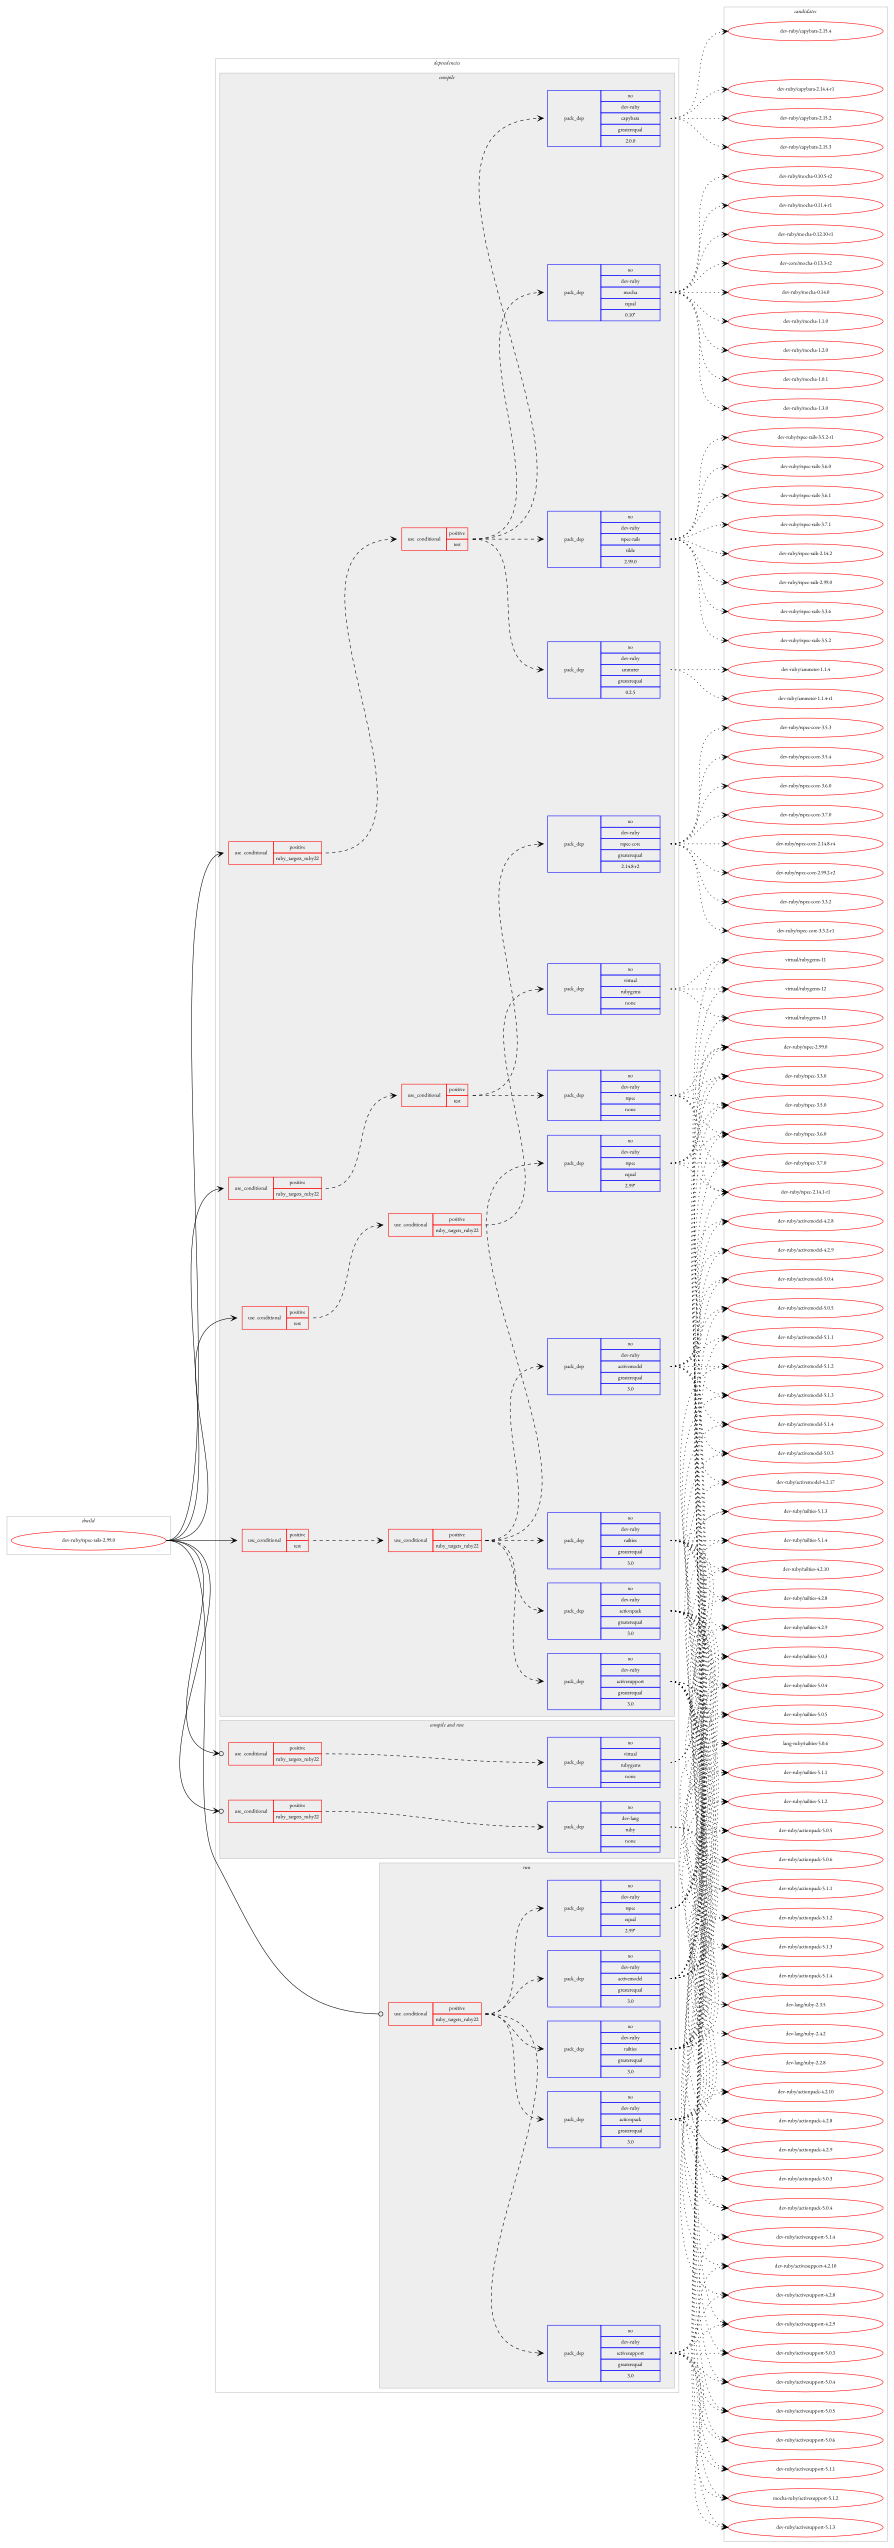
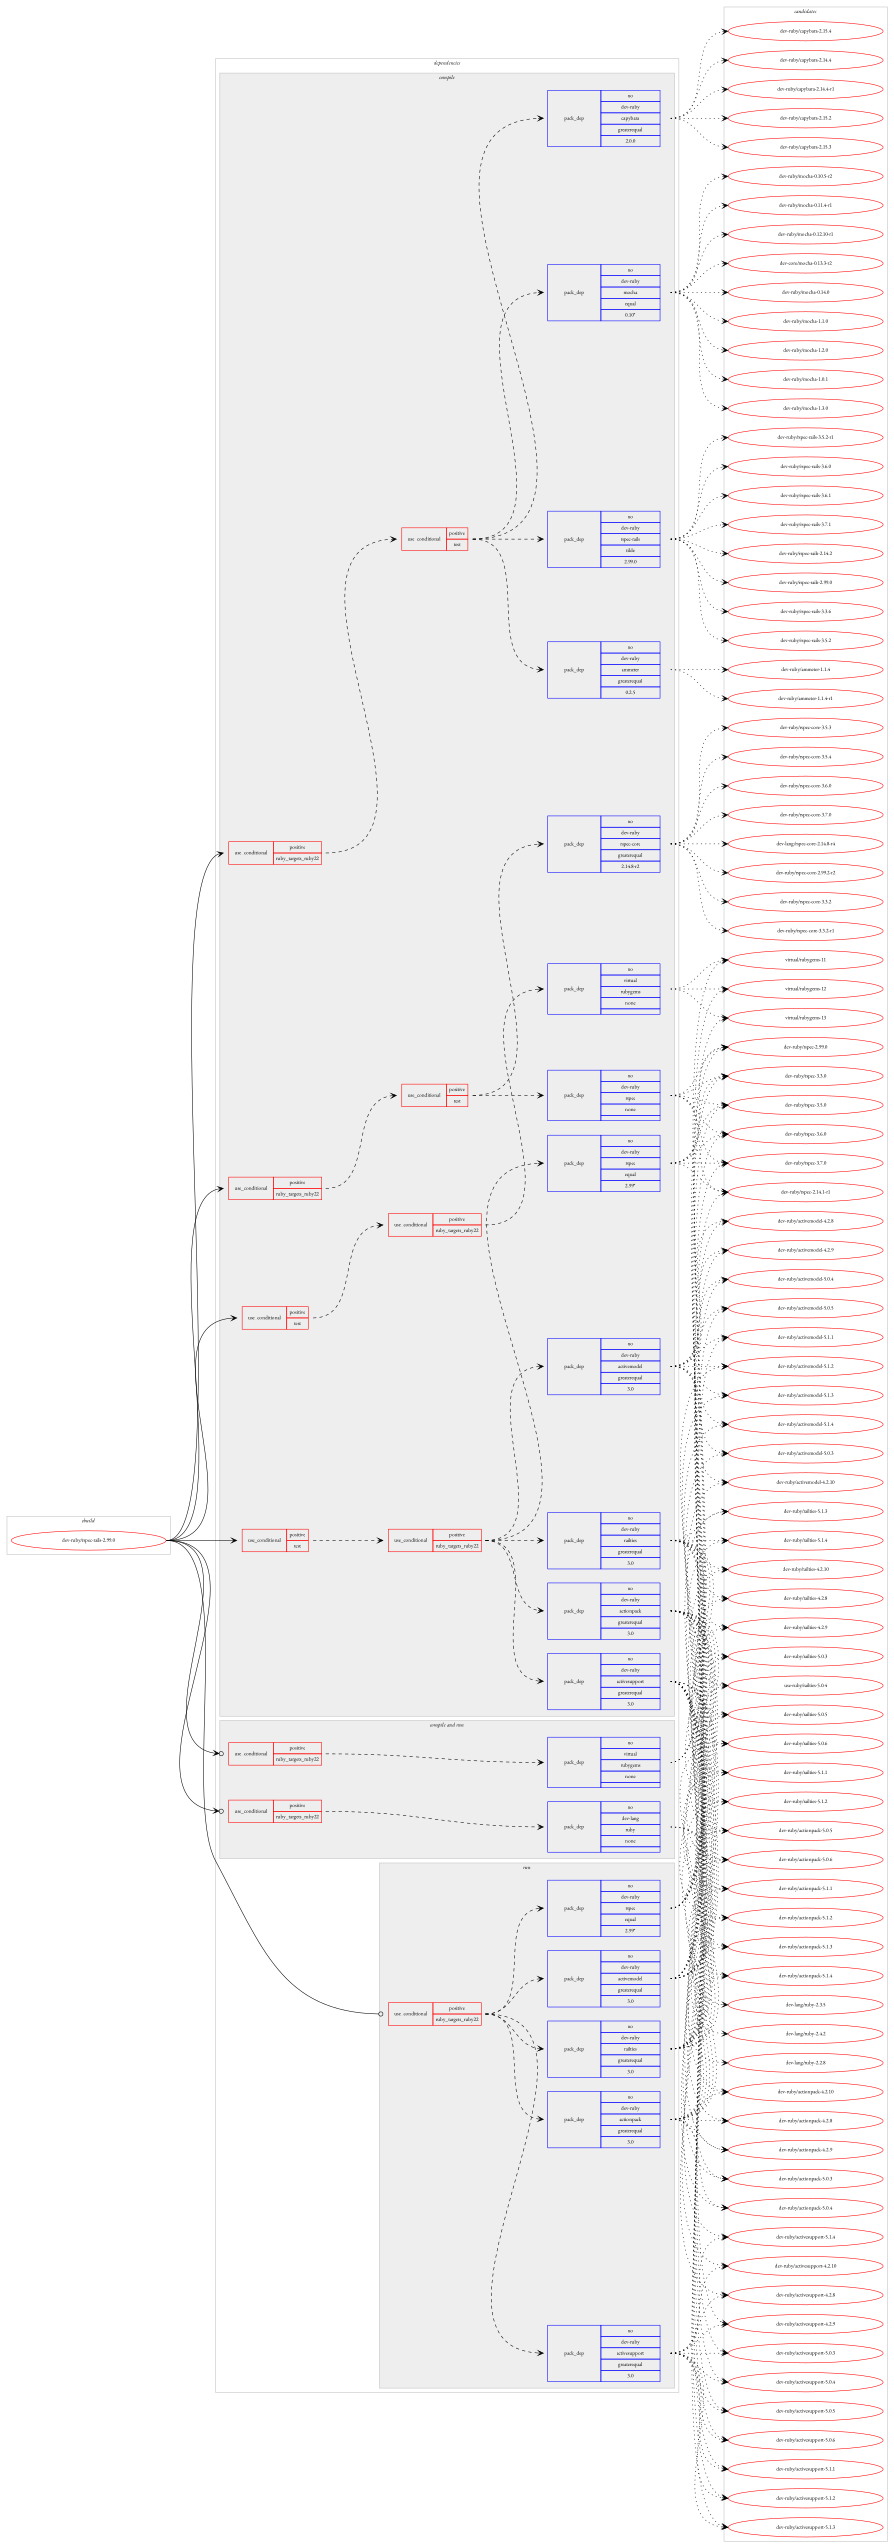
node "dev-ruby/capybara-2.14.4": added
node "dev-ruby/rspec-core-2.14.8-r4": label "dev-ruby/rspec-core-2.14.8-r4" -> "dev-lang/rspec-core-2.14.8-r4"
node "dev-ruby/activemodel-4.2.17": label "dev-ruby/activemodel-4.2.17" -> "dev-ruby/activemodel-4.2.10"
node "dev-ruby/railties-5.0.4": label "dev-ruby/railties-5.0.4" -> "use-ruby/railties-5.0.4"
node "lang-ruby/railties-5.0.6": label "lang-ruby/railties-5.0.6" -> "dev-ruby/railties-5.0.6"
node "mocha-ruby/activesupport-5.1.2": label "mocha-ruby/activesupport-5.1.2" -> "dev-ruby/activesupport-5.1.2"
